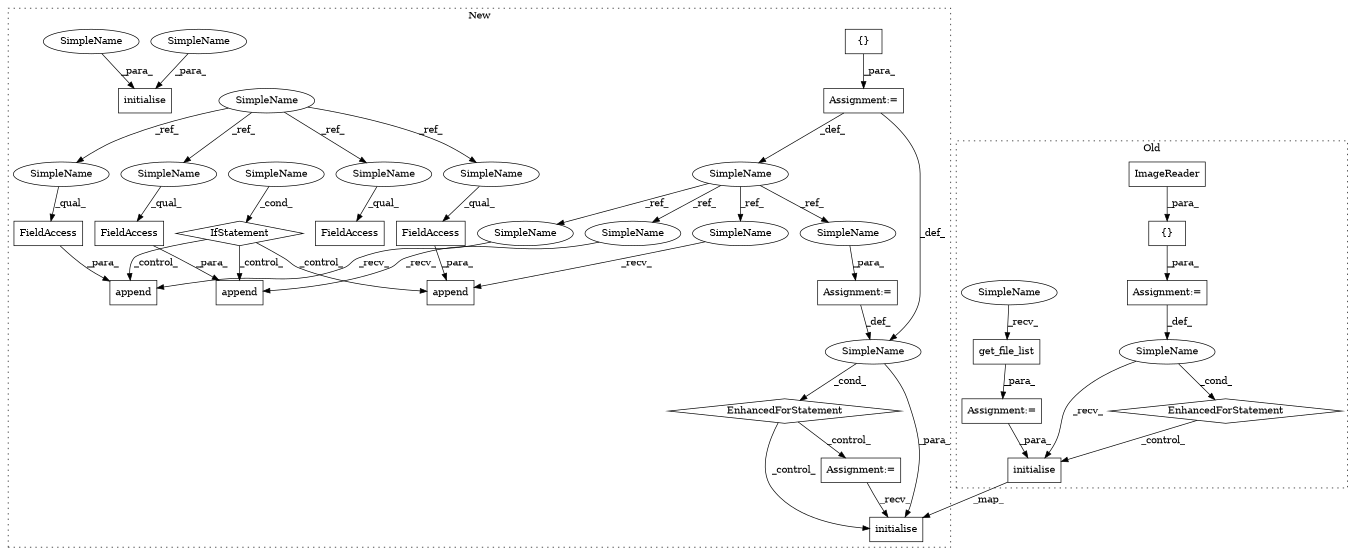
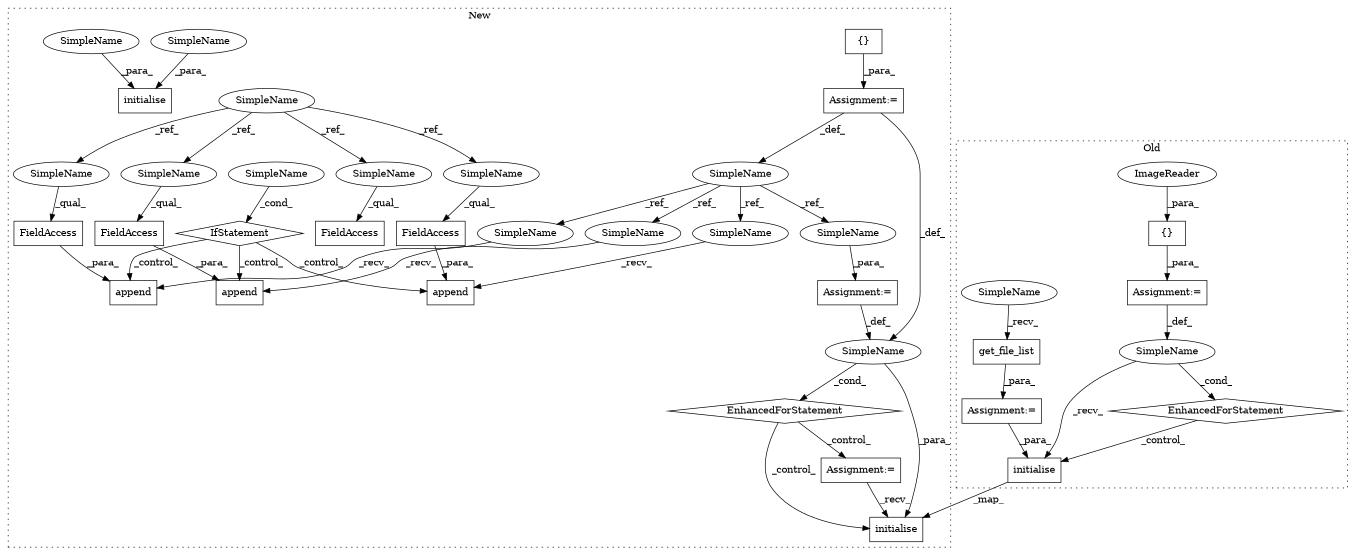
node "ImageReader": shape box -> ellipse
